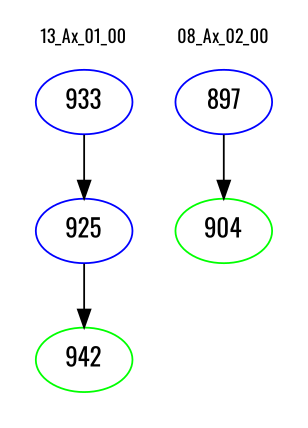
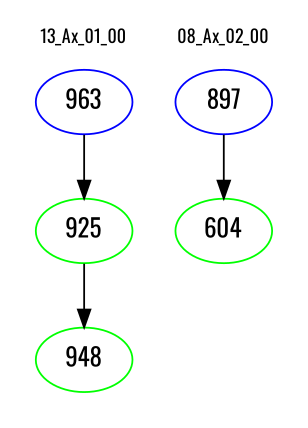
node "933": label "933" -> "963"
node "925": color blue -> green
node "904": label "904" -> "604"
node "942": label "942" -> "948"
